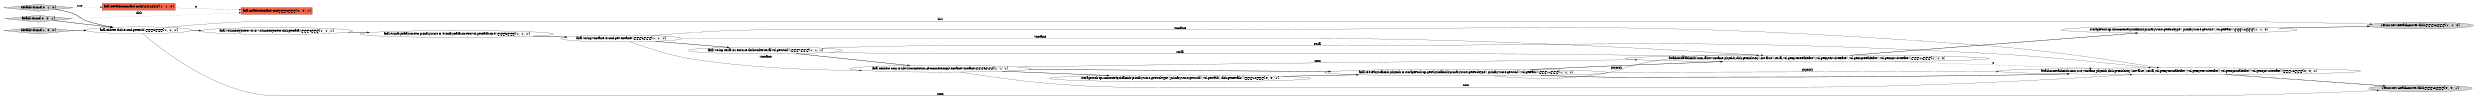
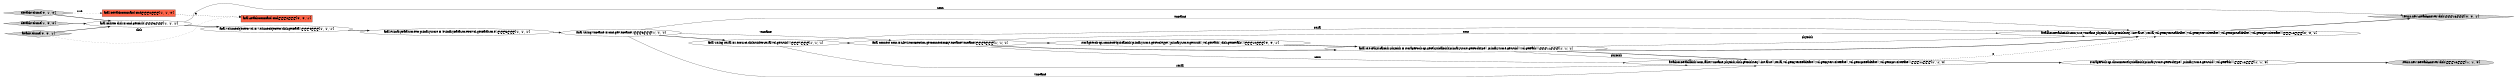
edge "final DiskTO disk = cmd.getDisk()@@@3@@@['1', '1', '1']" -> "return new DettachAnswer(disk)@@@13@@@['1', '1', '0']": removed, label "disk"
node "return new AttachAnswer(disk)@@@13@@@['0', '0', '1']": shape ellipse -> diamond
